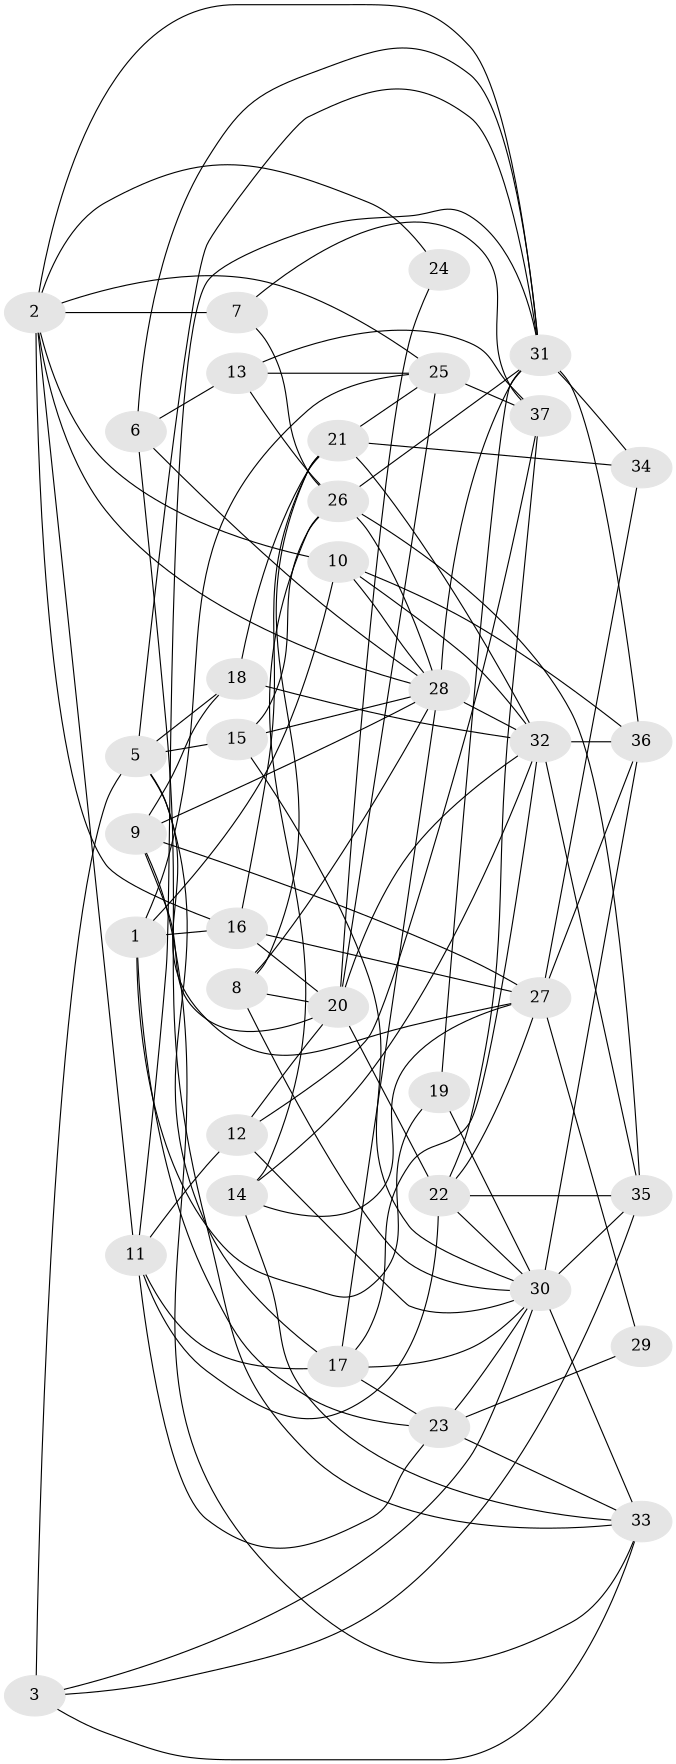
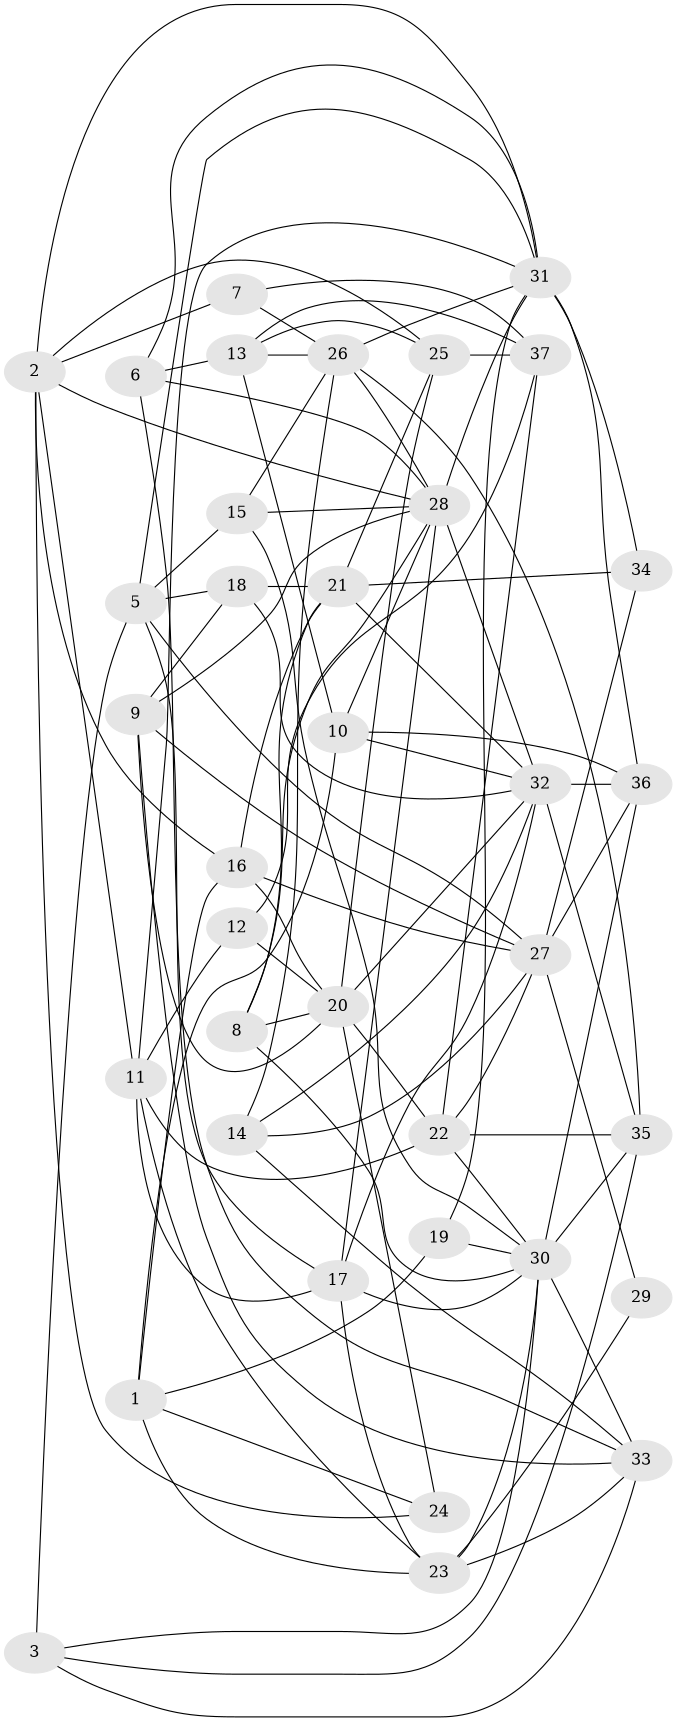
edge "2" -- "10": now "13" -- "10"
edge "25" -- "1": now "24" -- "1"
edge "12" -- "30": removed
